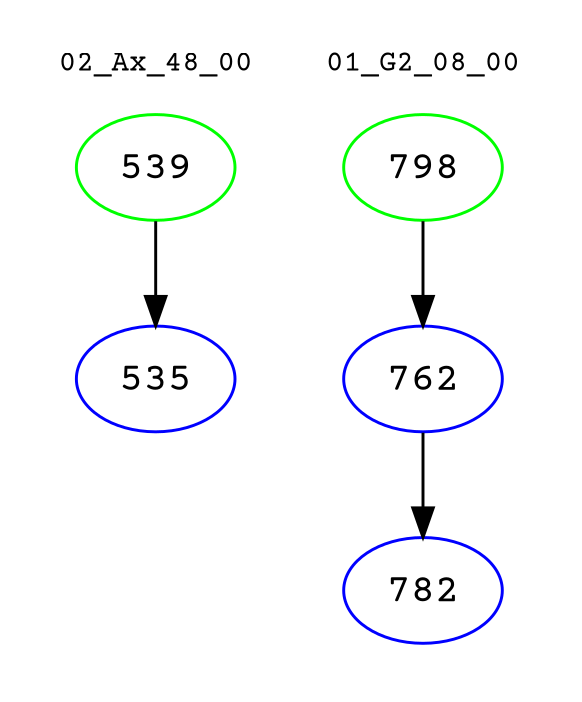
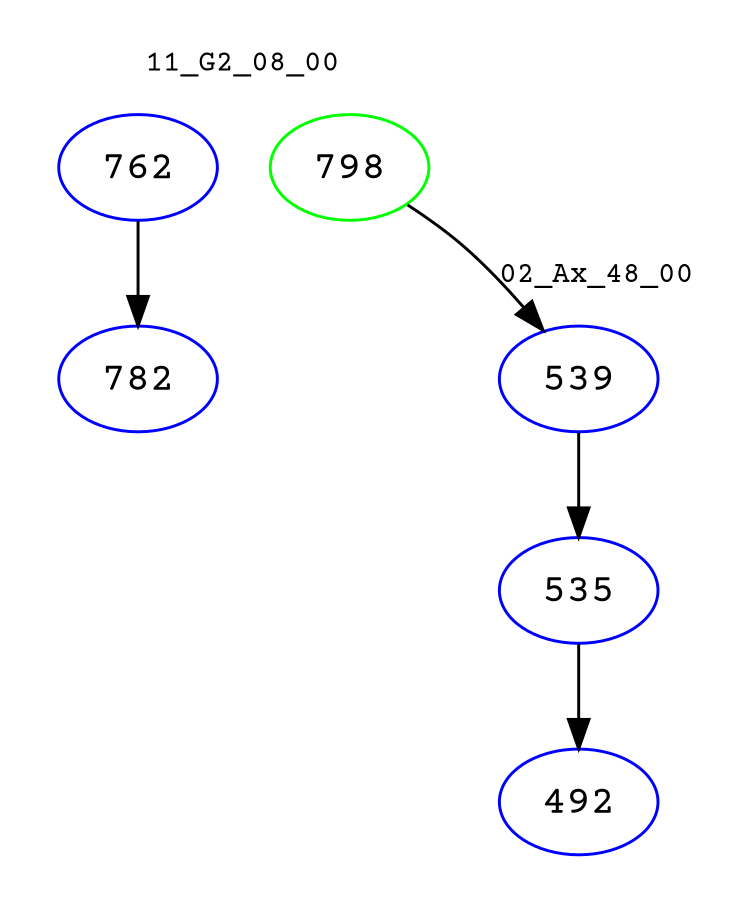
cluster "01_G2_08_00": label "01_G2_08_00" -> "11_G2_08_00"
node "539": color green -> blue
edge "798" -> "762": now "798" -> "539"
node "492": added
